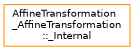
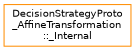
node "AffineTransformation _AffineTransformation ::_Internal": label "AffineTransformation _AffineTransformation ::_Internal" -> "DecisionStrategyProto _AffineTransformation ::_Internal"
